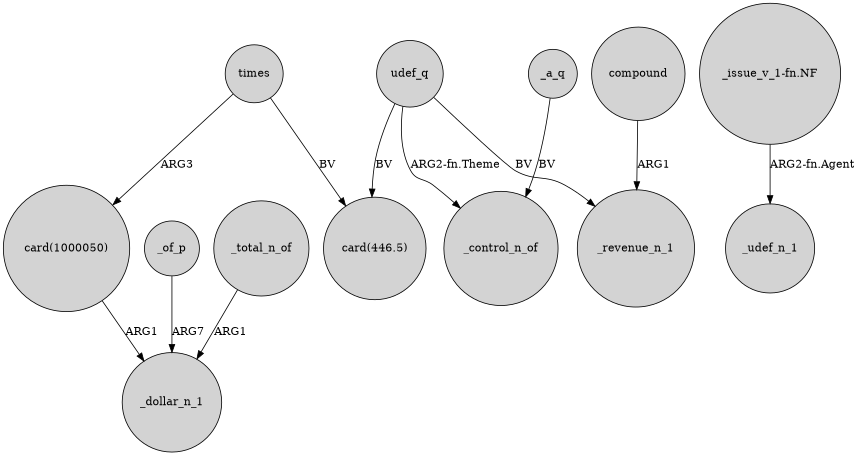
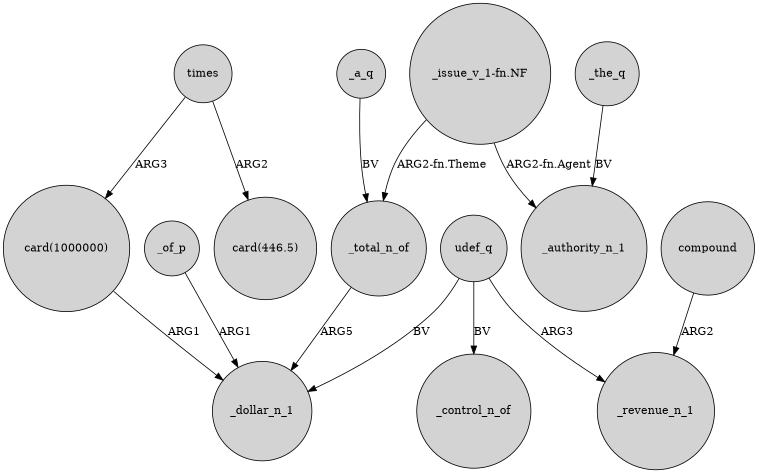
node "_the_q": added
edge "_a_q" -> "_control_n_of": now "_a_q" -> "_total_n_of"
edge "udef_q" -> "card(446.5)": now "udef_q" -> "_dollar_n_1"
edge "_issue_v_1-fn.NF" -> "_total_n_of": added, label "ARG2-fn.Theme"
edge "times" -> "card(446.5)": label "BV" -> "ARG2"
edge "udef_q" -> "_control_n_of": label "ARG2-fn.Theme" -> "BV"
edge "udef_q" -> "_revenue_n_1": label "BV" -> "ARG3"
edge "compound" -> "_revenue_n_1": label "ARG1" -> "ARG2"
node "card(1000050)": label "card(1000050)" -> "card(1000000)"
node "_udef_n_1": label "_udef_n_1" -> "_authority_n_1"
edge "_of_p" -> "_dollar_n_1": label "ARG7" -> "ARG1"
edge "_total_n_of" -> "_dollar_n_1": label "ARG1" -> "ARG5"
